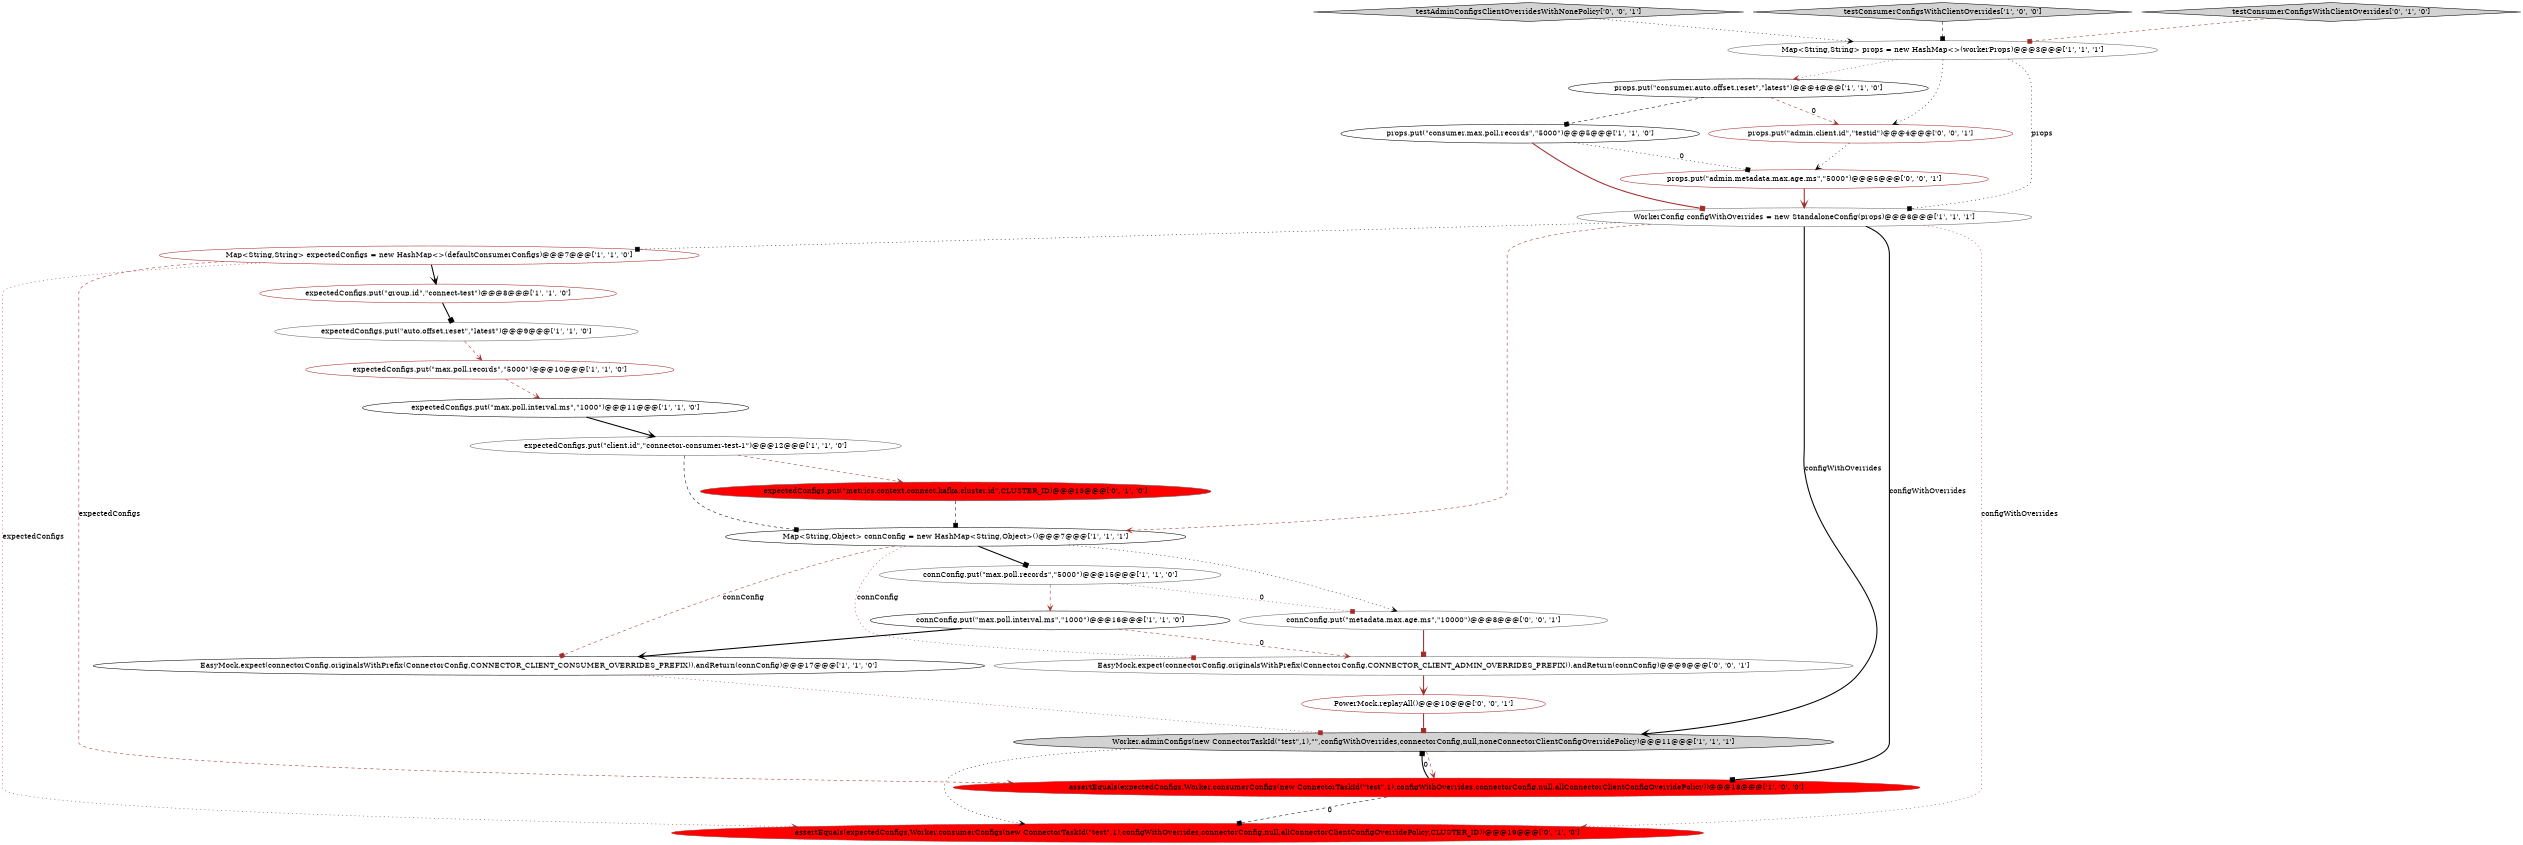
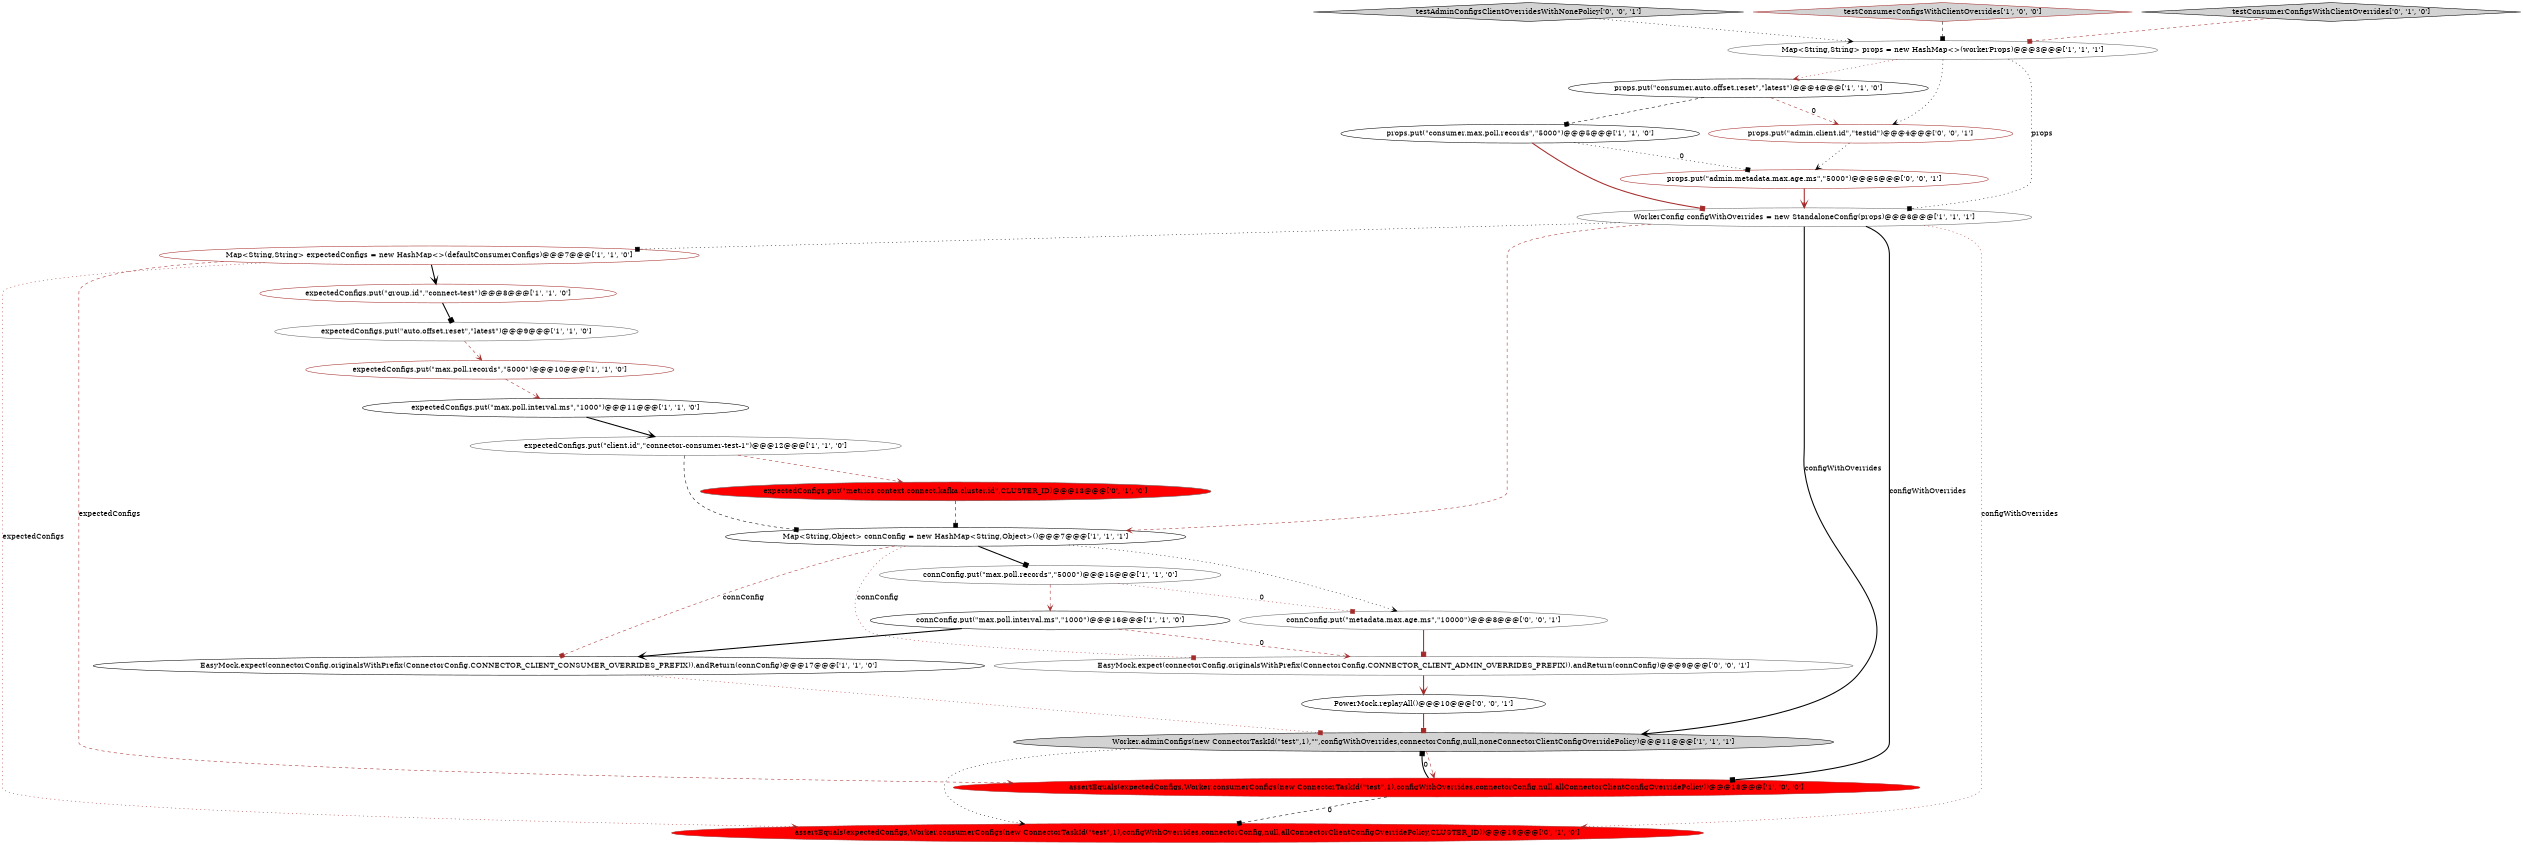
node "testConsumerConfigsWithClientOverrides['1', '0', '0']": color black -> brown
node "PowerMock.replayAll()@@@10@@@['0', '0', '1']": color brown -> black
